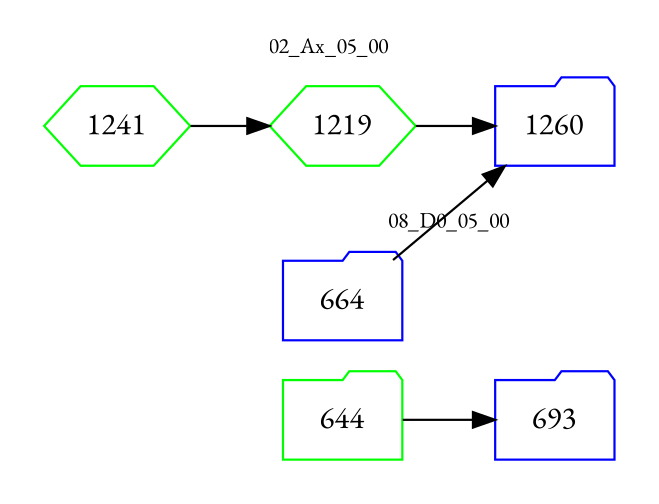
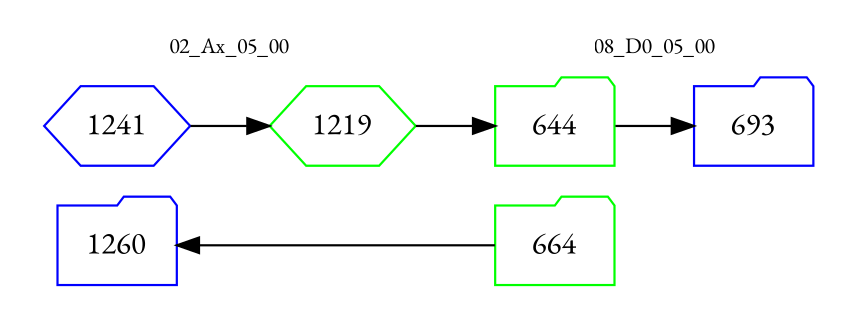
node "1241": color green -> blue
edge "1219" -> "1260": now "1219" -> "644"
node "664": color blue -> green
